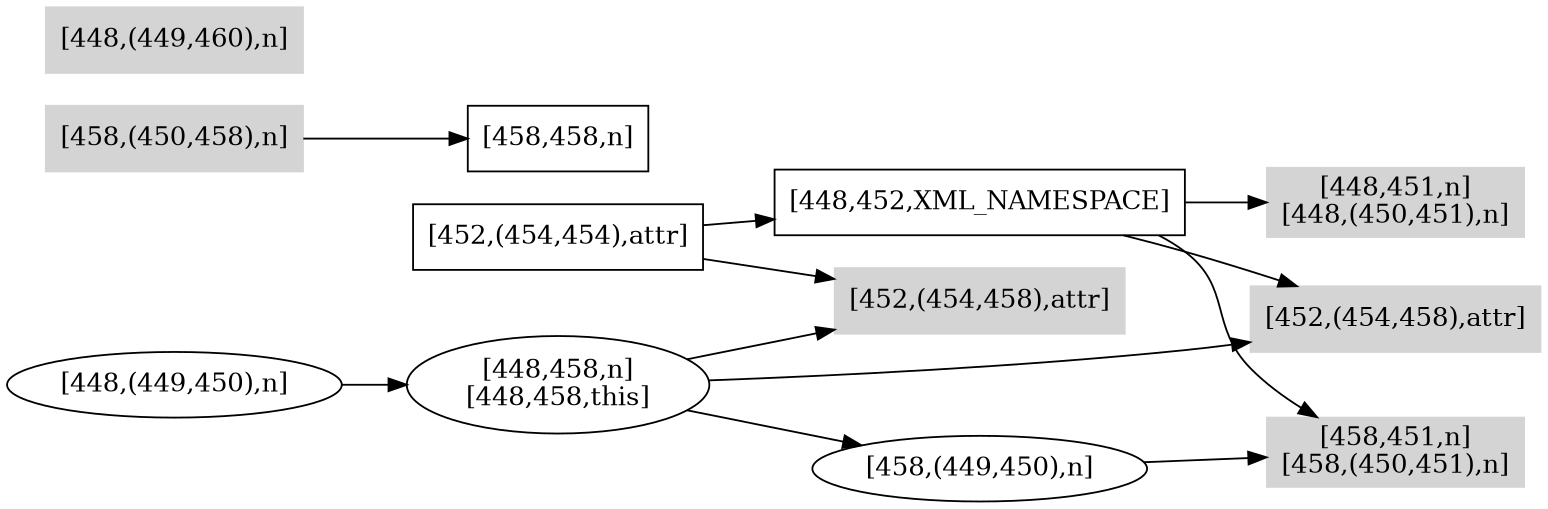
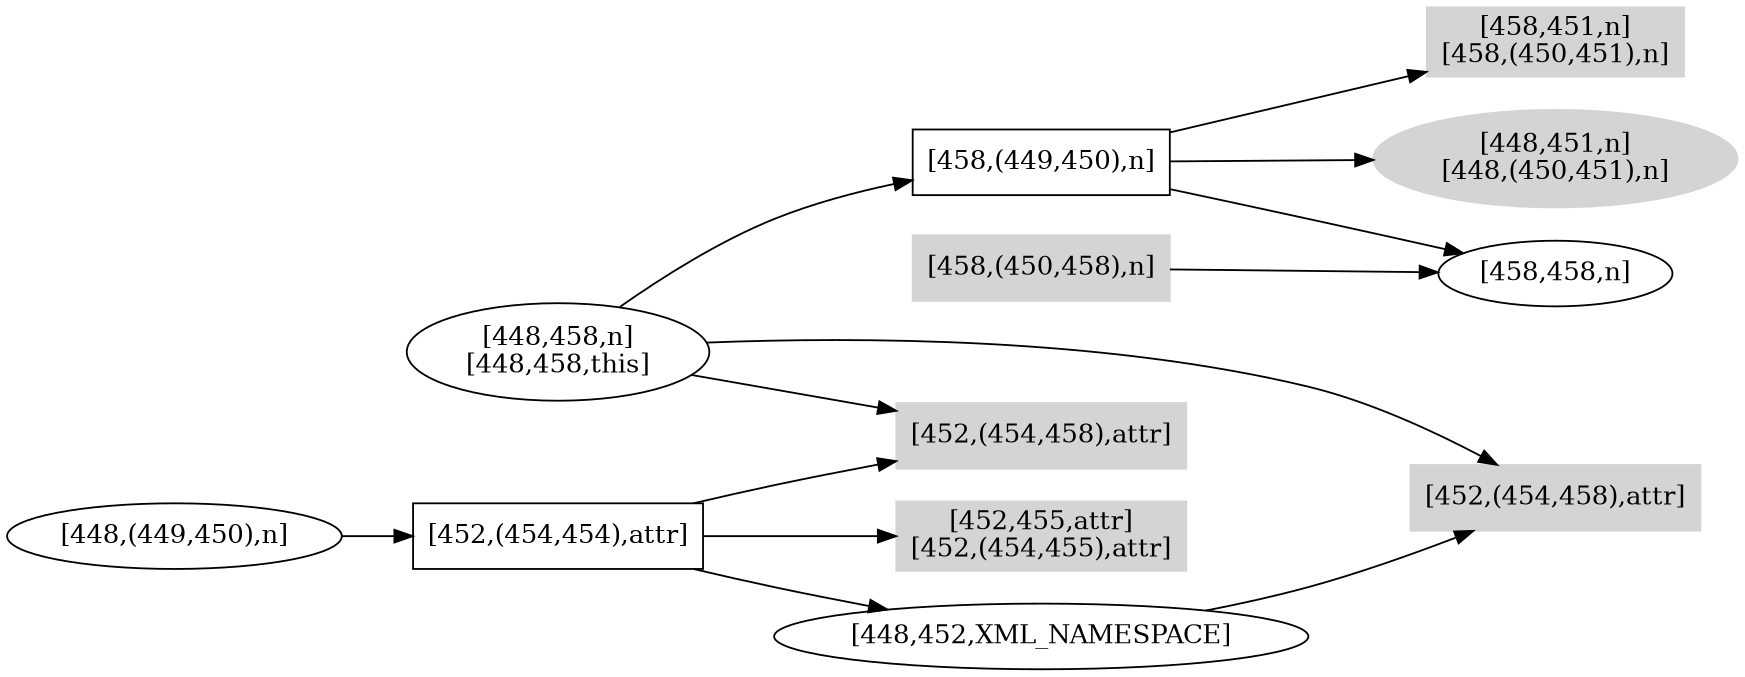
node "[448,(449,460),n]": removed
node "[458,458,n]": shape box -> ellipse
node "[448,452,XML_NAMESPACE]": shape box -> ellipse
edge "[448,452,XML_NAMESPACE]" -> "[448,451,n] [448,(450,451),n]": now "[458,(449,450),n]" -> "[448,451,n] [448,(450,451),n]"
node "[448,451,n] [448,(450,451),n]": shape box -> ellipse
edge "[458,(449,450),n]" -> "[458,458,n]": added
edge "[448,452,XML_NAMESPACE]" -> "[458,451,n] [458,(450,451),n]": removed
edge "[448,(449,450),n]" -> "[448,458,n] [448,458,this]": now "[448,(449,450),n]" -> "[452,(454,454),attr]"
node "[458,(449,450),n]": shape ellipse -> box
node "[452,455,attr] [452,(454,455),attr]": added
